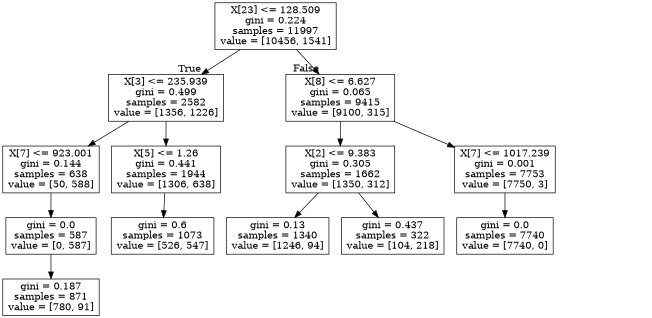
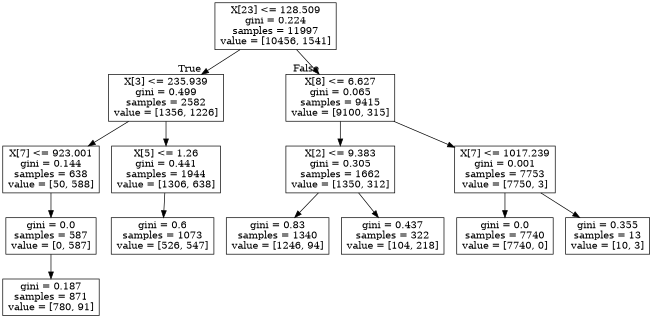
node "gini = 0.13 samples = 1340 value = [1246, 94]": label "gini = 0.13 samples = 1340 value = [1246, 94]" -> "gini = 0.83 samples = 1340 value = [1246, 94]"
node "gini = 0.355 samples = 13 value = [10, 3]": added
